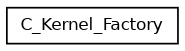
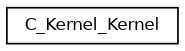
node "C_Kernel_Factory": label "C_Kernel_Factory" -> "C_Kernel_Kernel"
